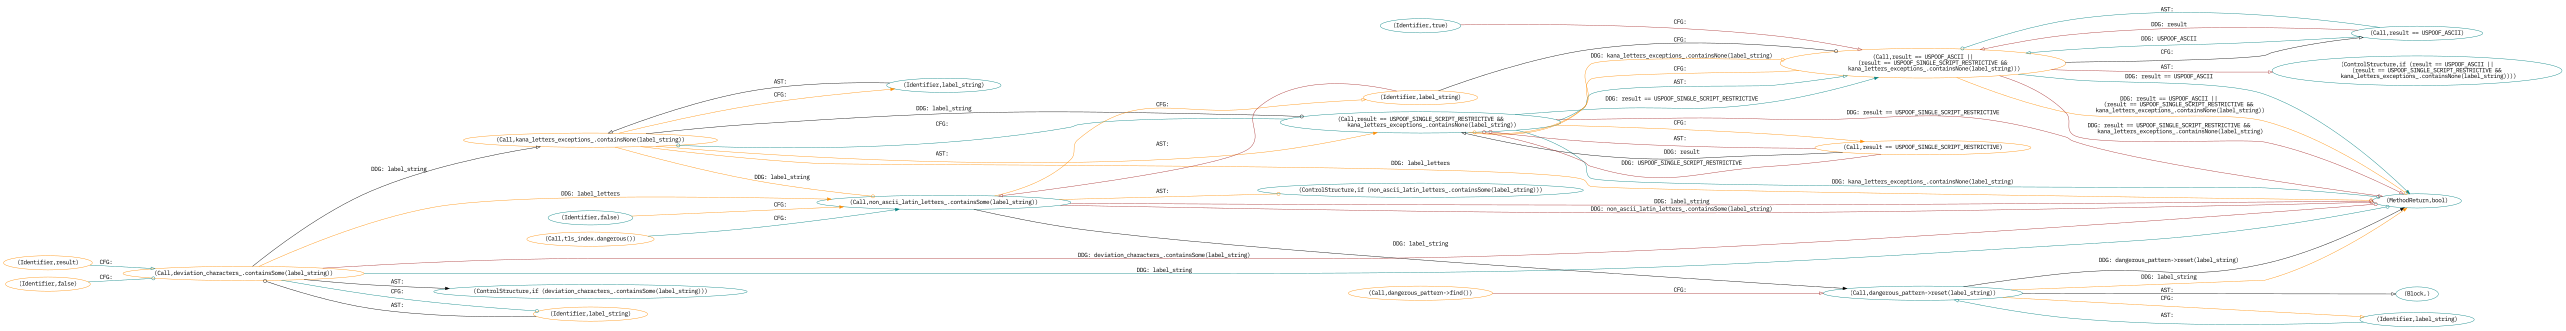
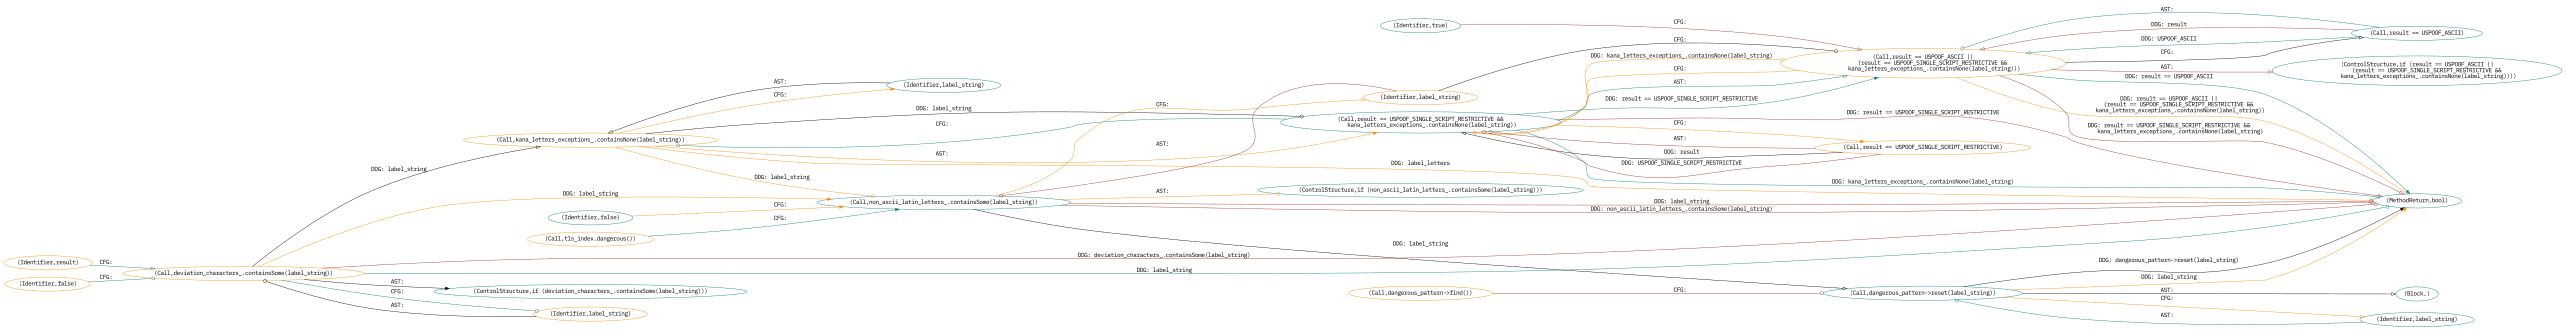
edge "(Call,deviation_characters_.containsSome(label_string))" -> "(Call,non_ascii_latin_letters_.containsSome(label_string))": label "DDG: label_letters" -> "DDG: label_string"
edge "(Call,non_ascii_latin_letters_.containsSome(label_string))" -> "(Call,dangerous_pattern->reset(label_string))": arrowhead normal -> onormal
edge "(Call,dangerous_pattern->find())" -> "(Call,dangerous_pattern->reset(label_string))": arrowhead onormal -> odot
